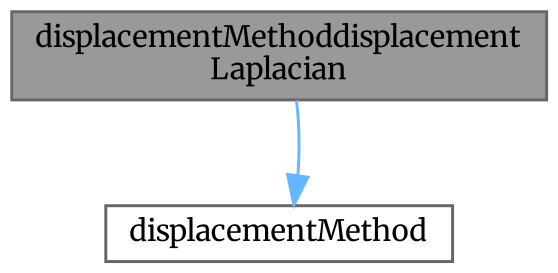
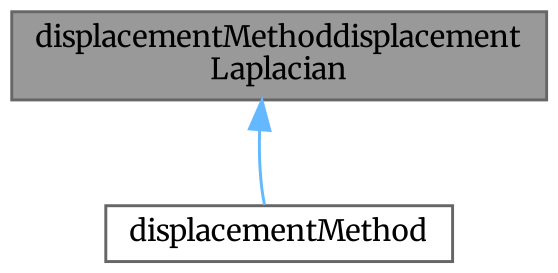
edge "displacementMethoddisplacement Laplacian" -> "displacementMethod": reversed
